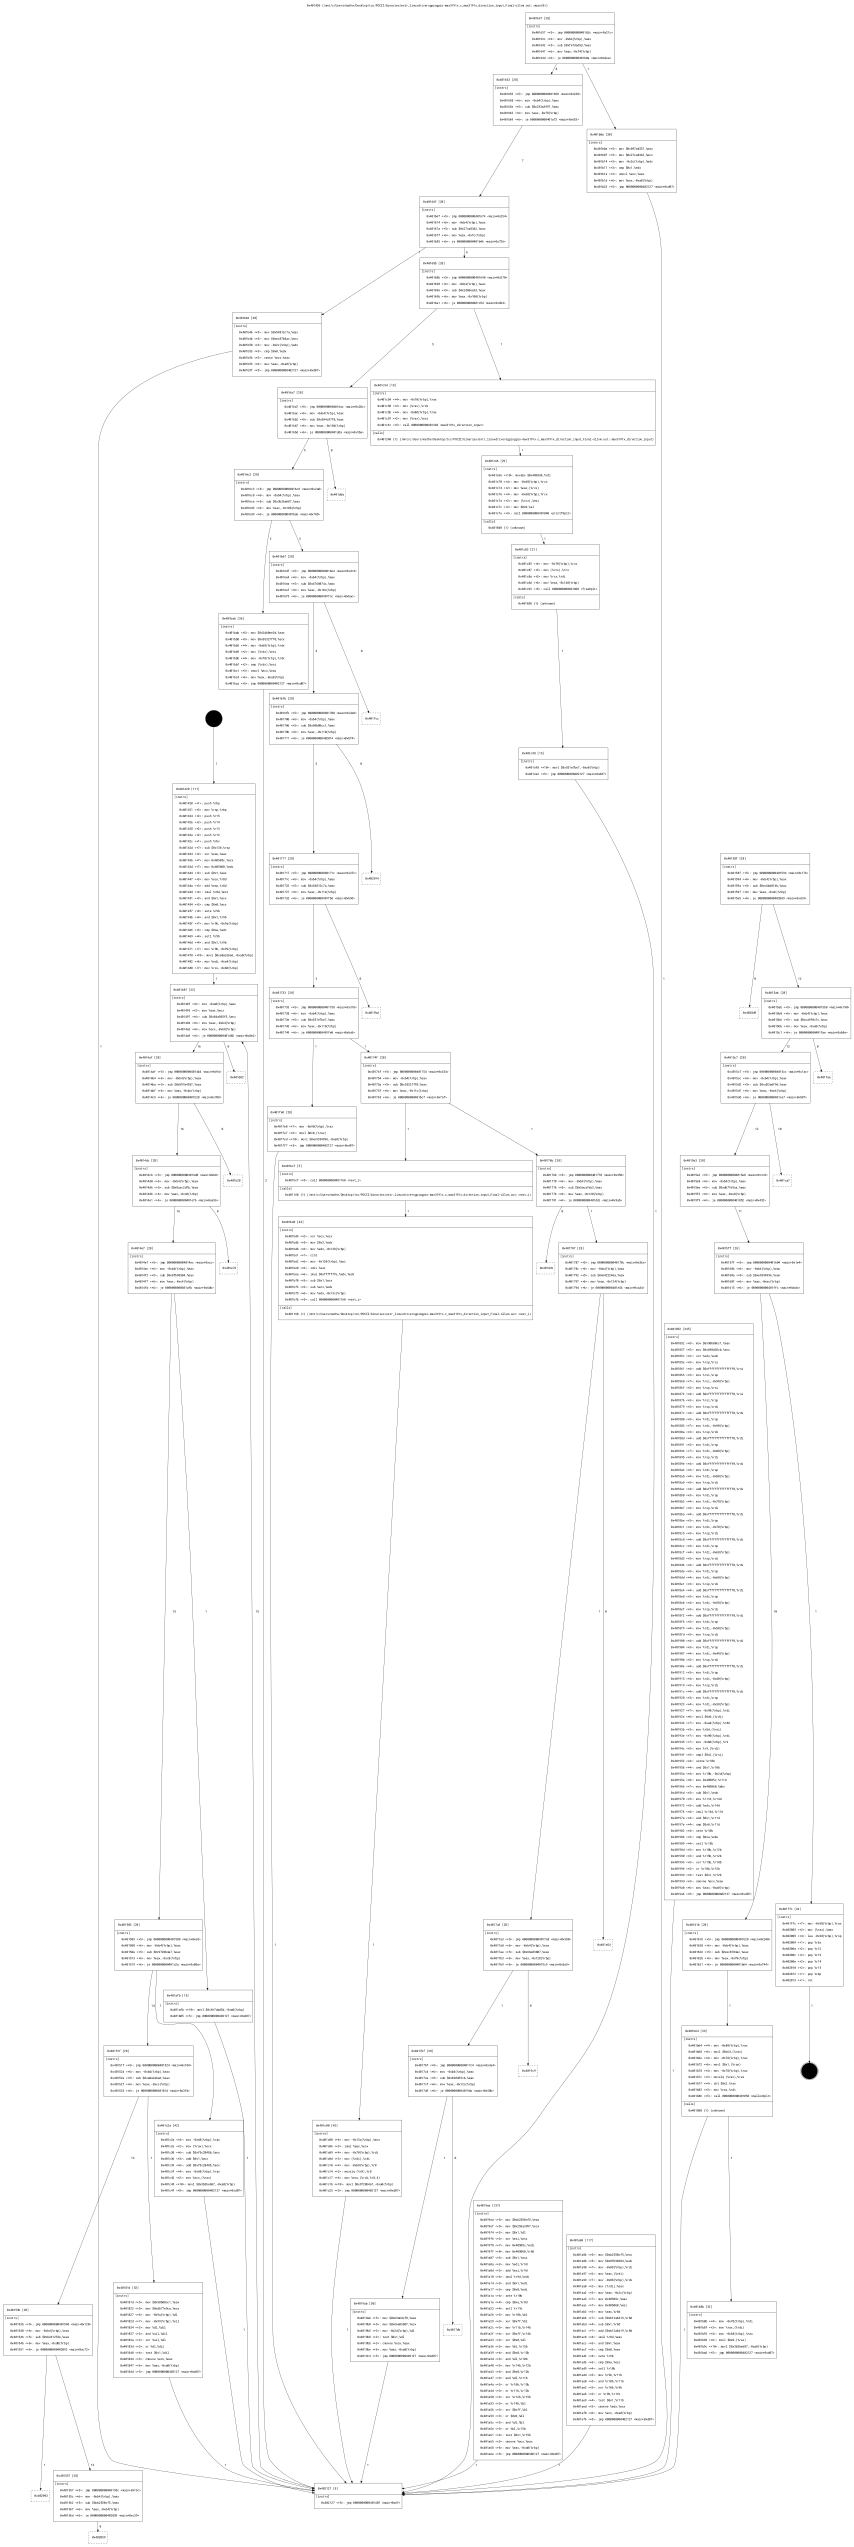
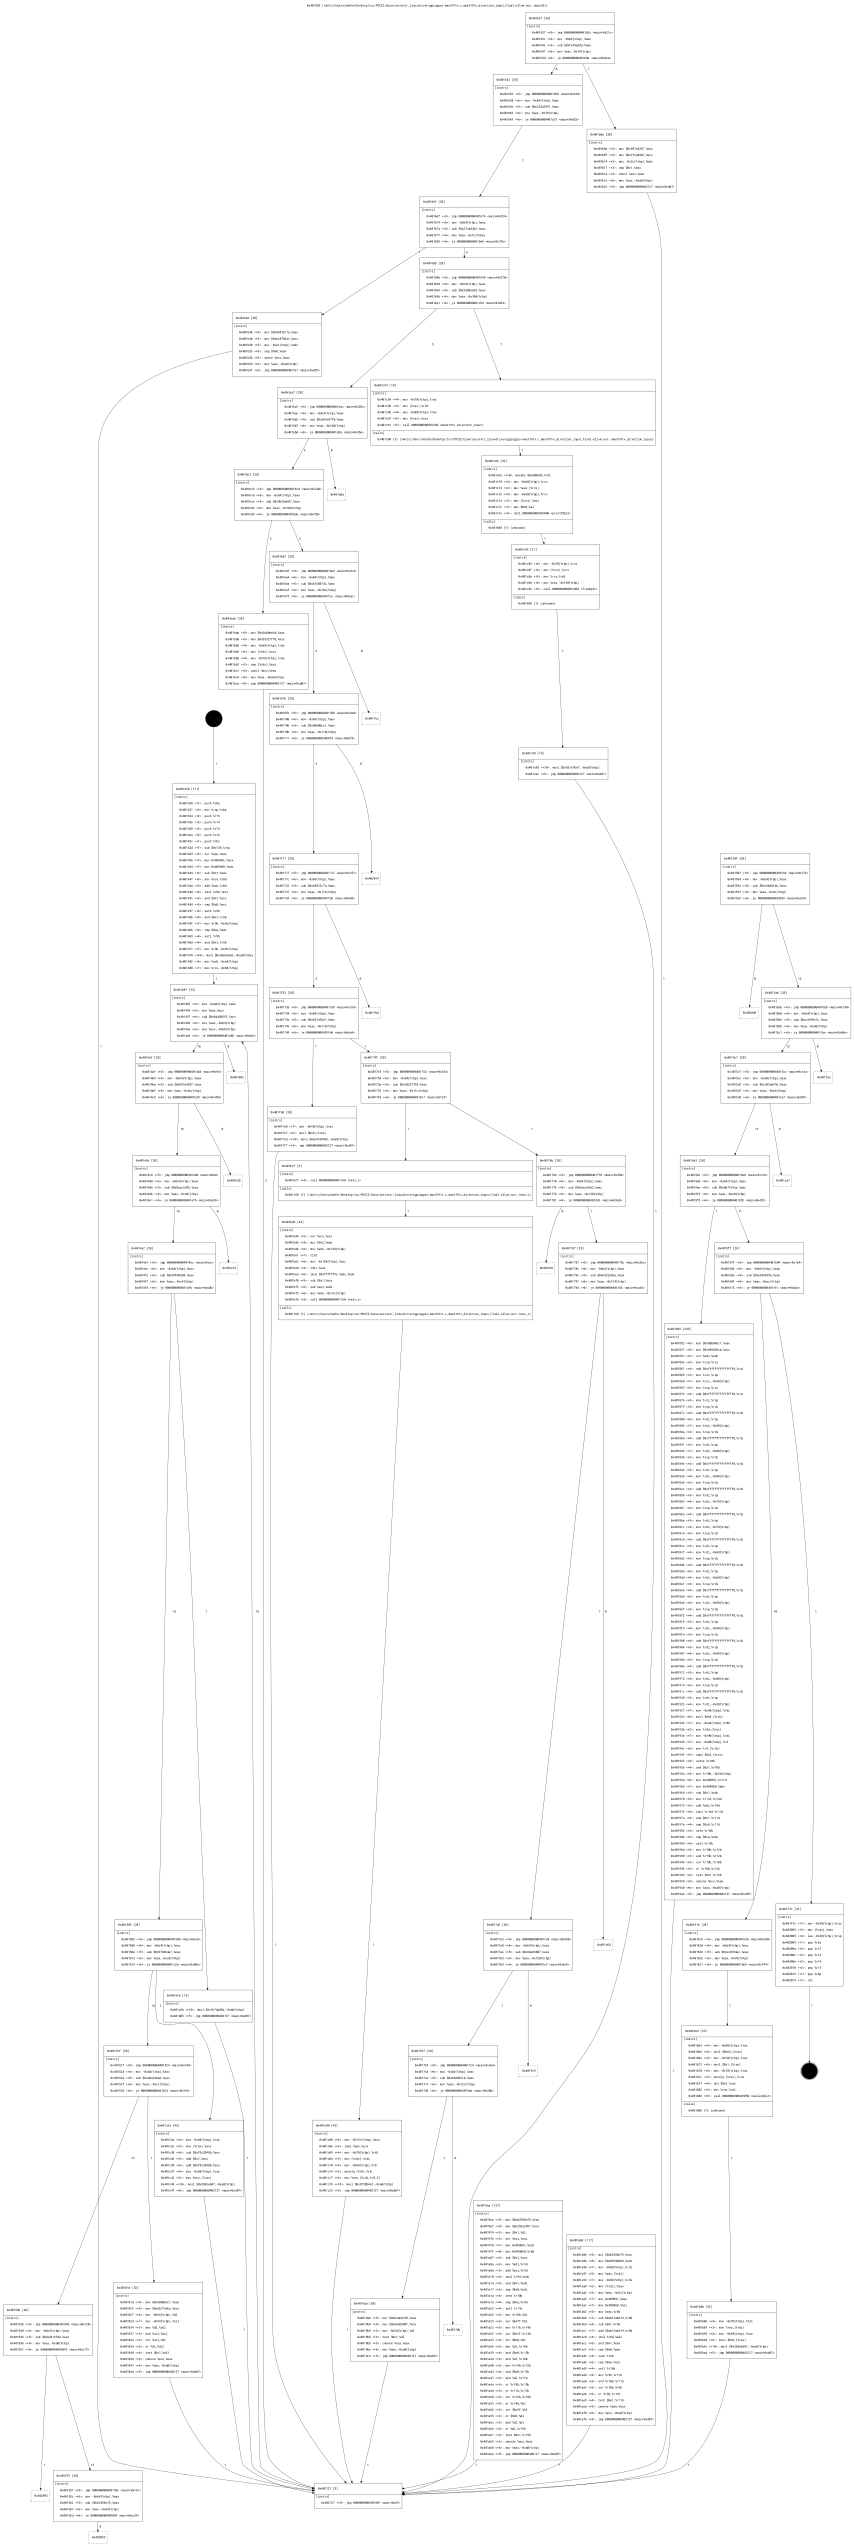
edge "0x4015c7 [28]" -> "0x401ca7": label " 10" -> " 0"
edge "0x4015e3 [28]" -> "0x401852 [345]": added, label "1"
edge "0x401b64 [39]" -> "0x402127 [5]": now "0x401b8b [32]" -> "0x402127 [5]"
